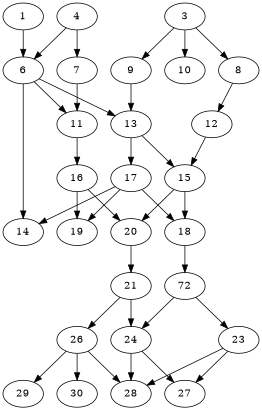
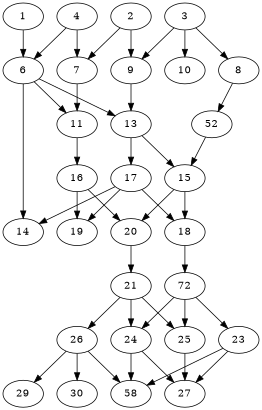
node "2": added
node "12": label "12" -> "52"
node "25": added
node "28": label "28" -> "58"
